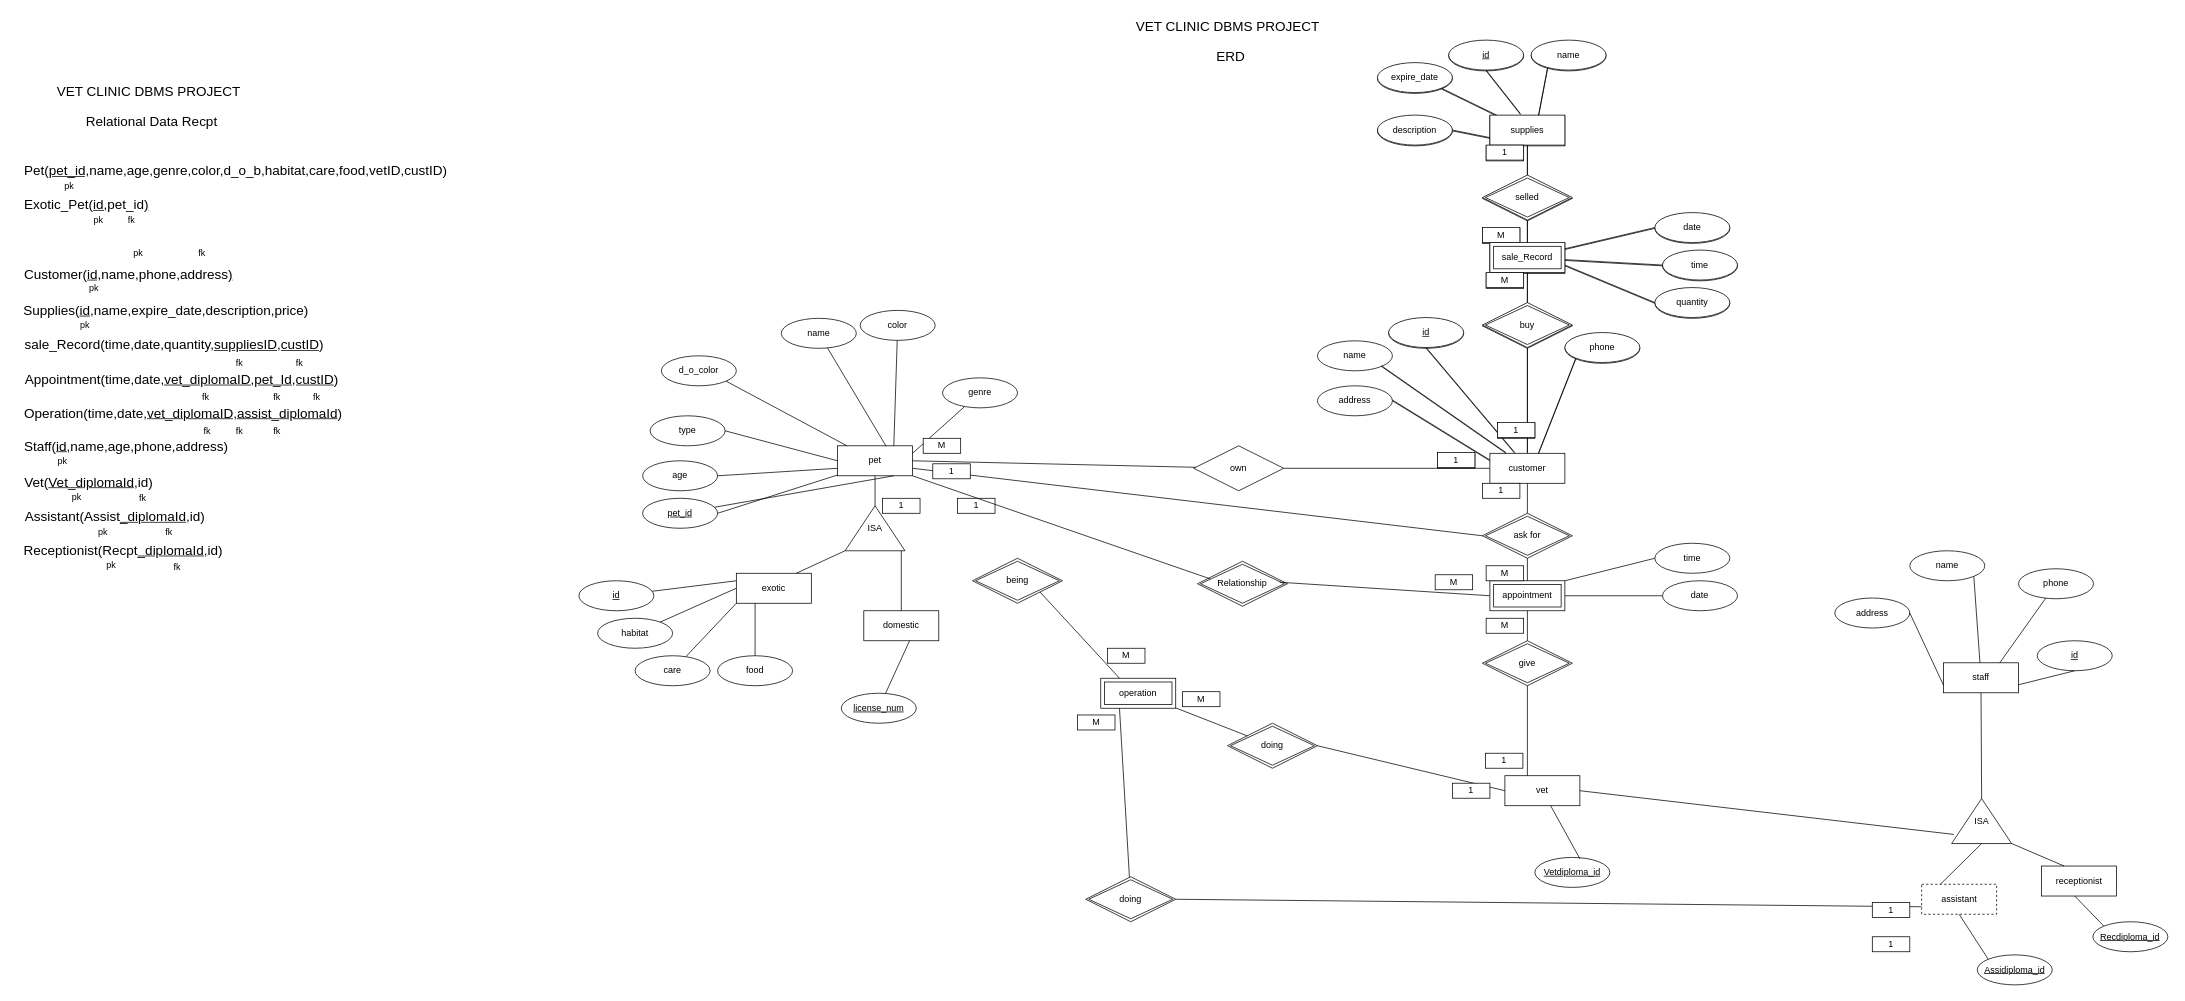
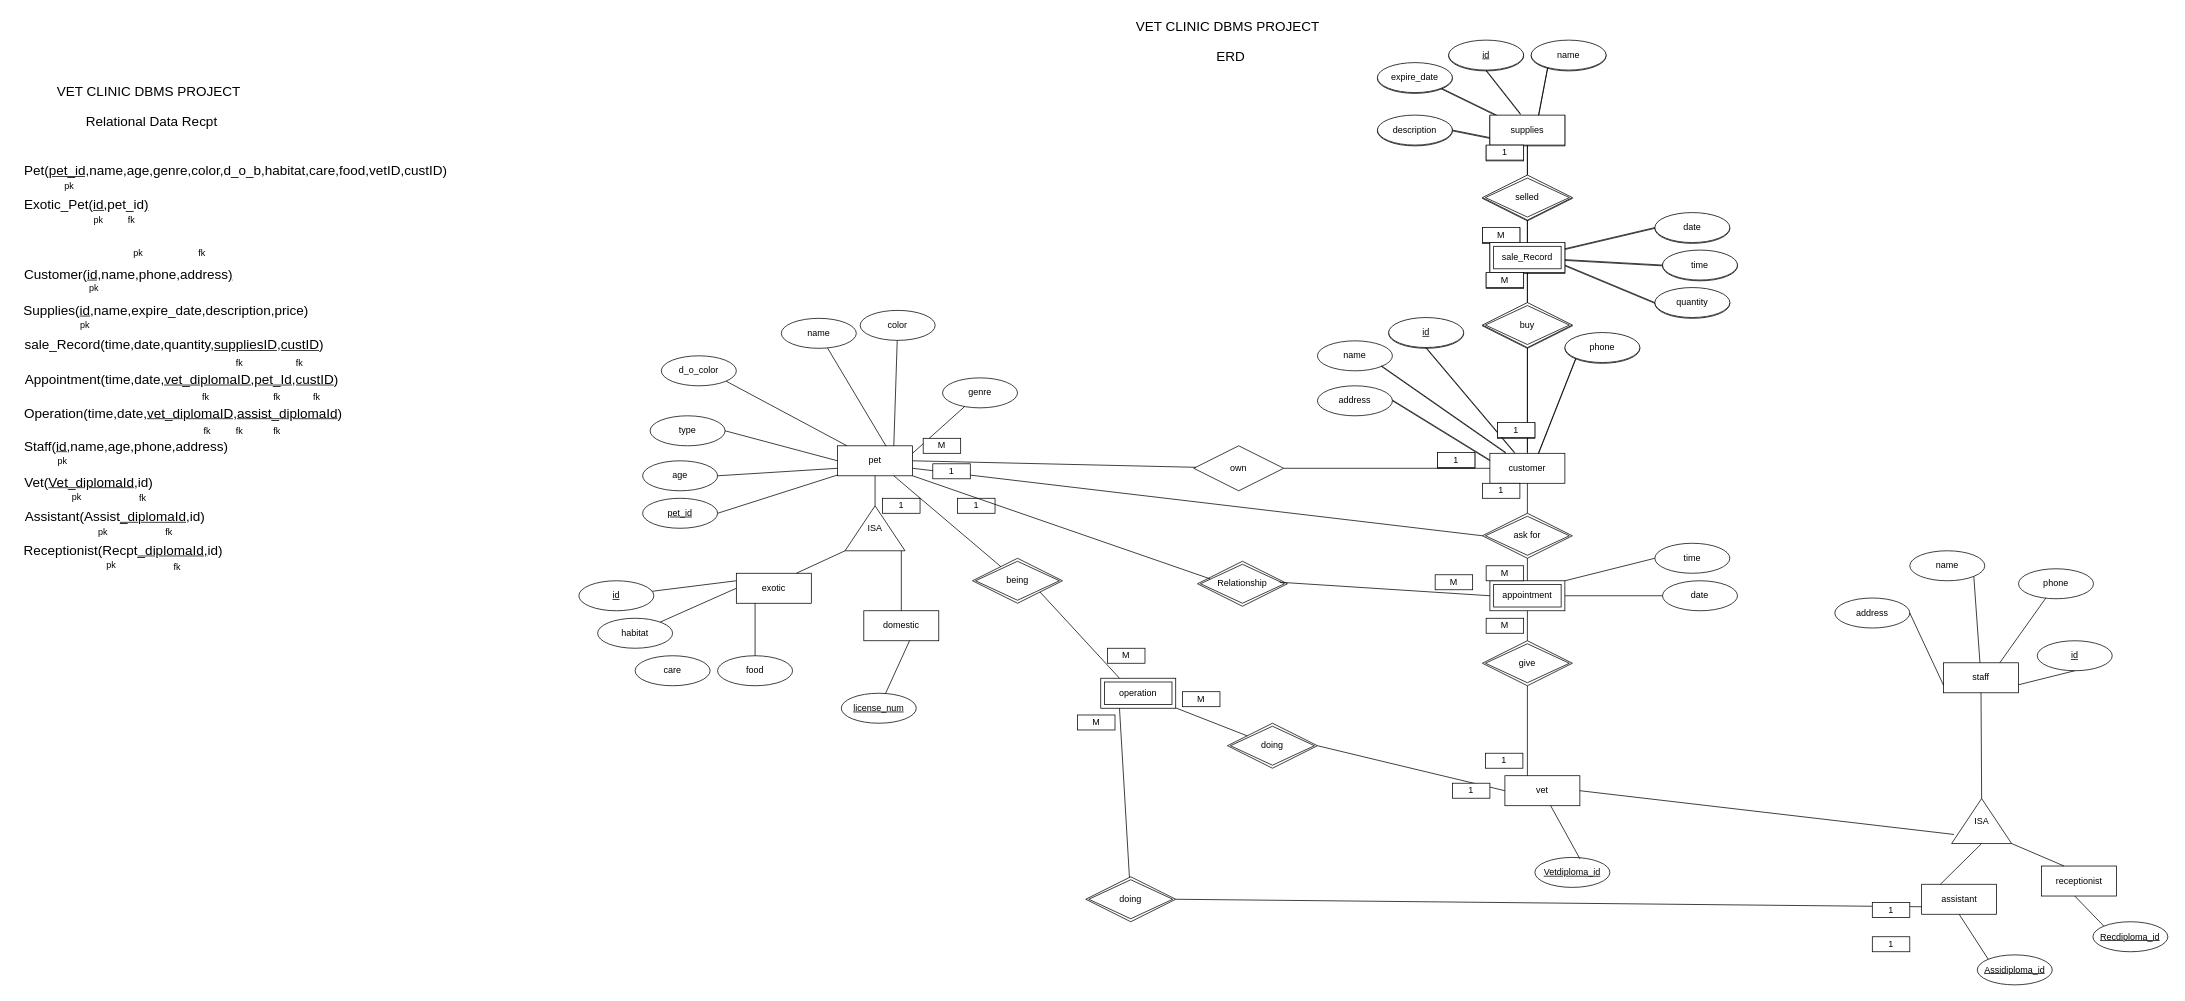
edge "pet" -- "pet_id": now "pet" -- "being"
edge "exotic" -- "care": removed
node "assistant": style dashed -> solid
